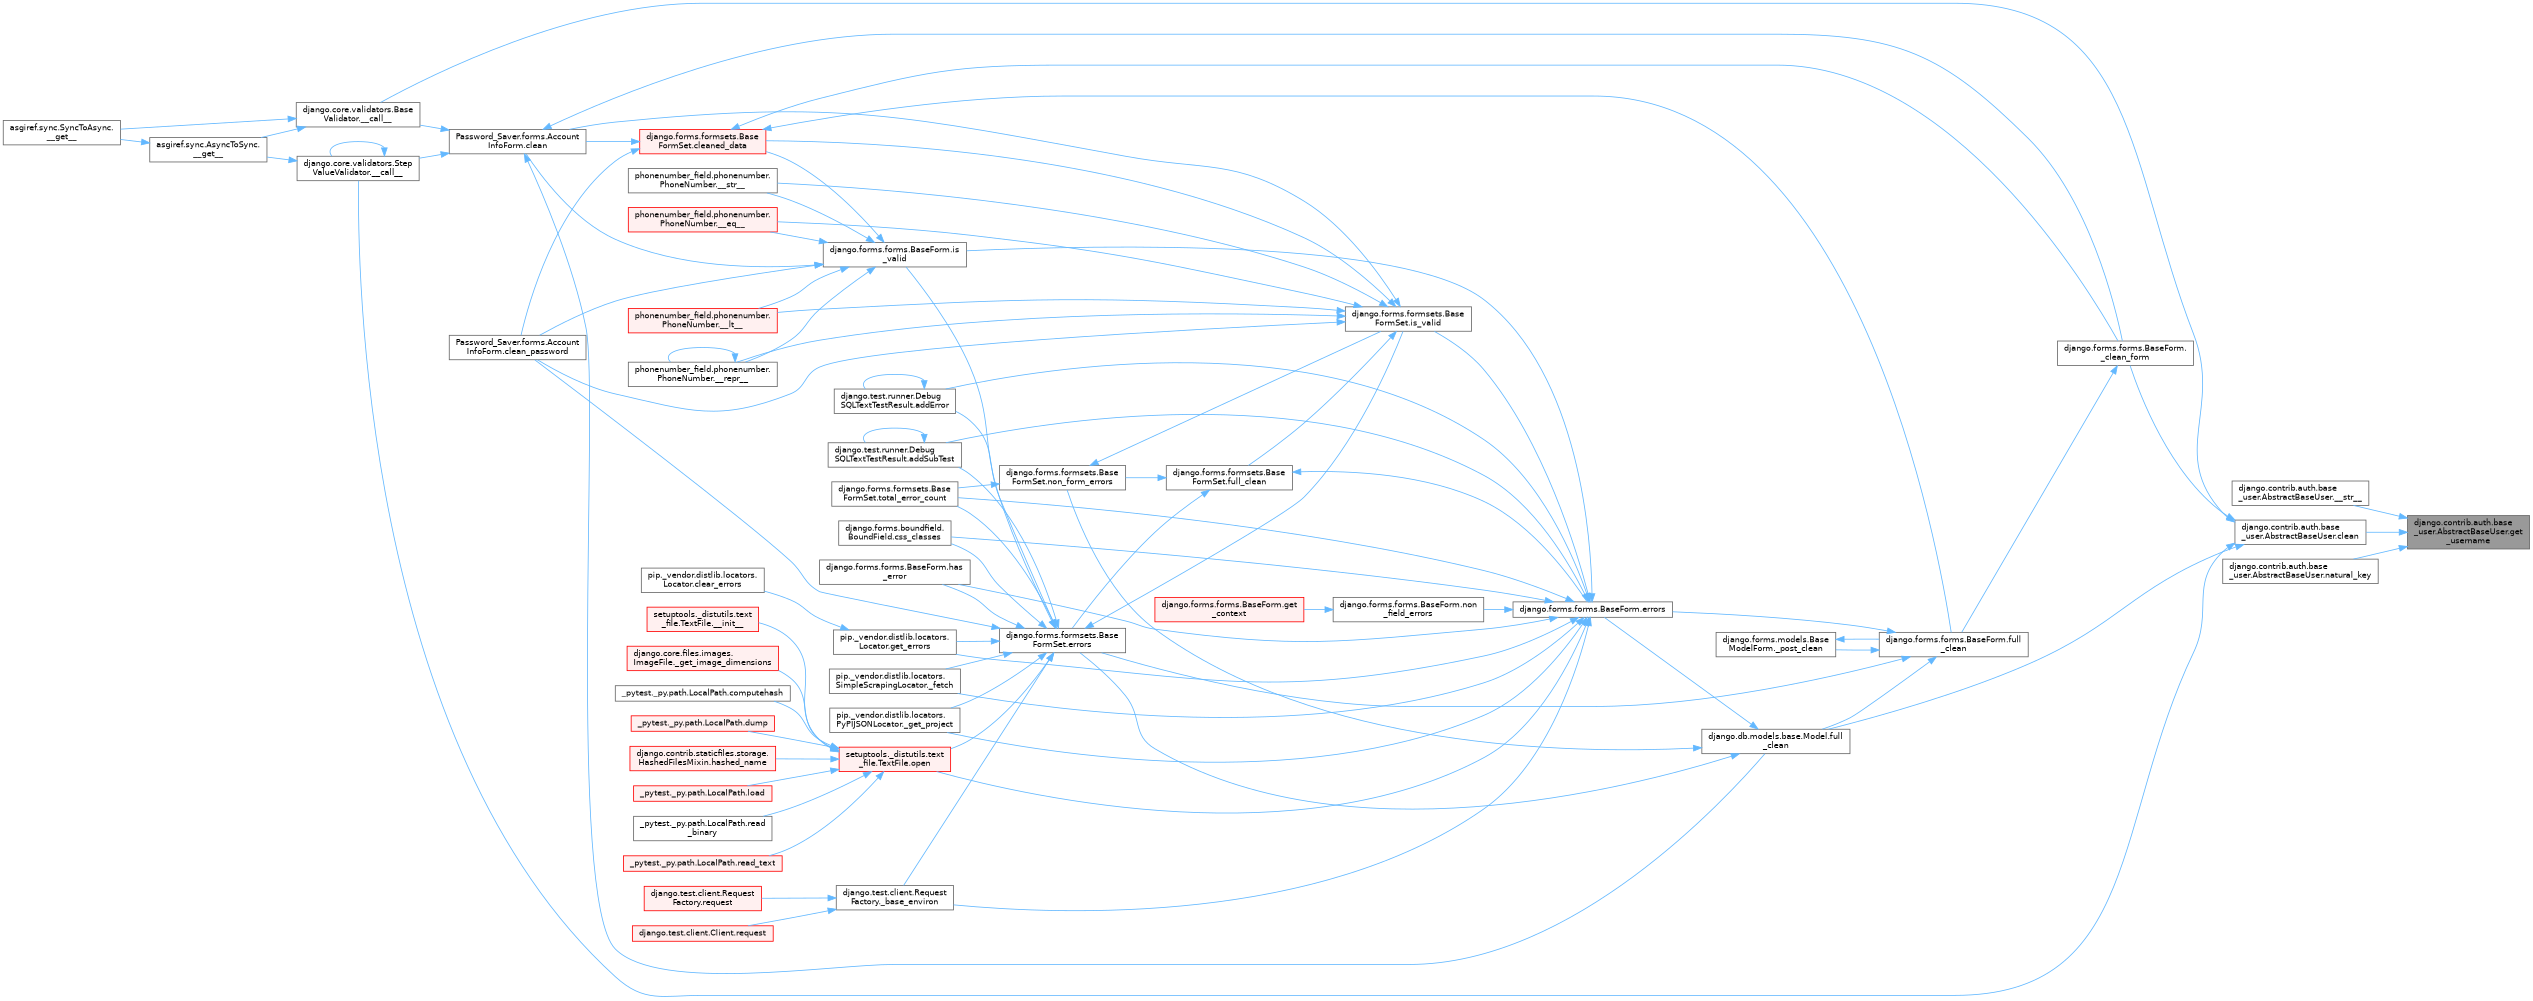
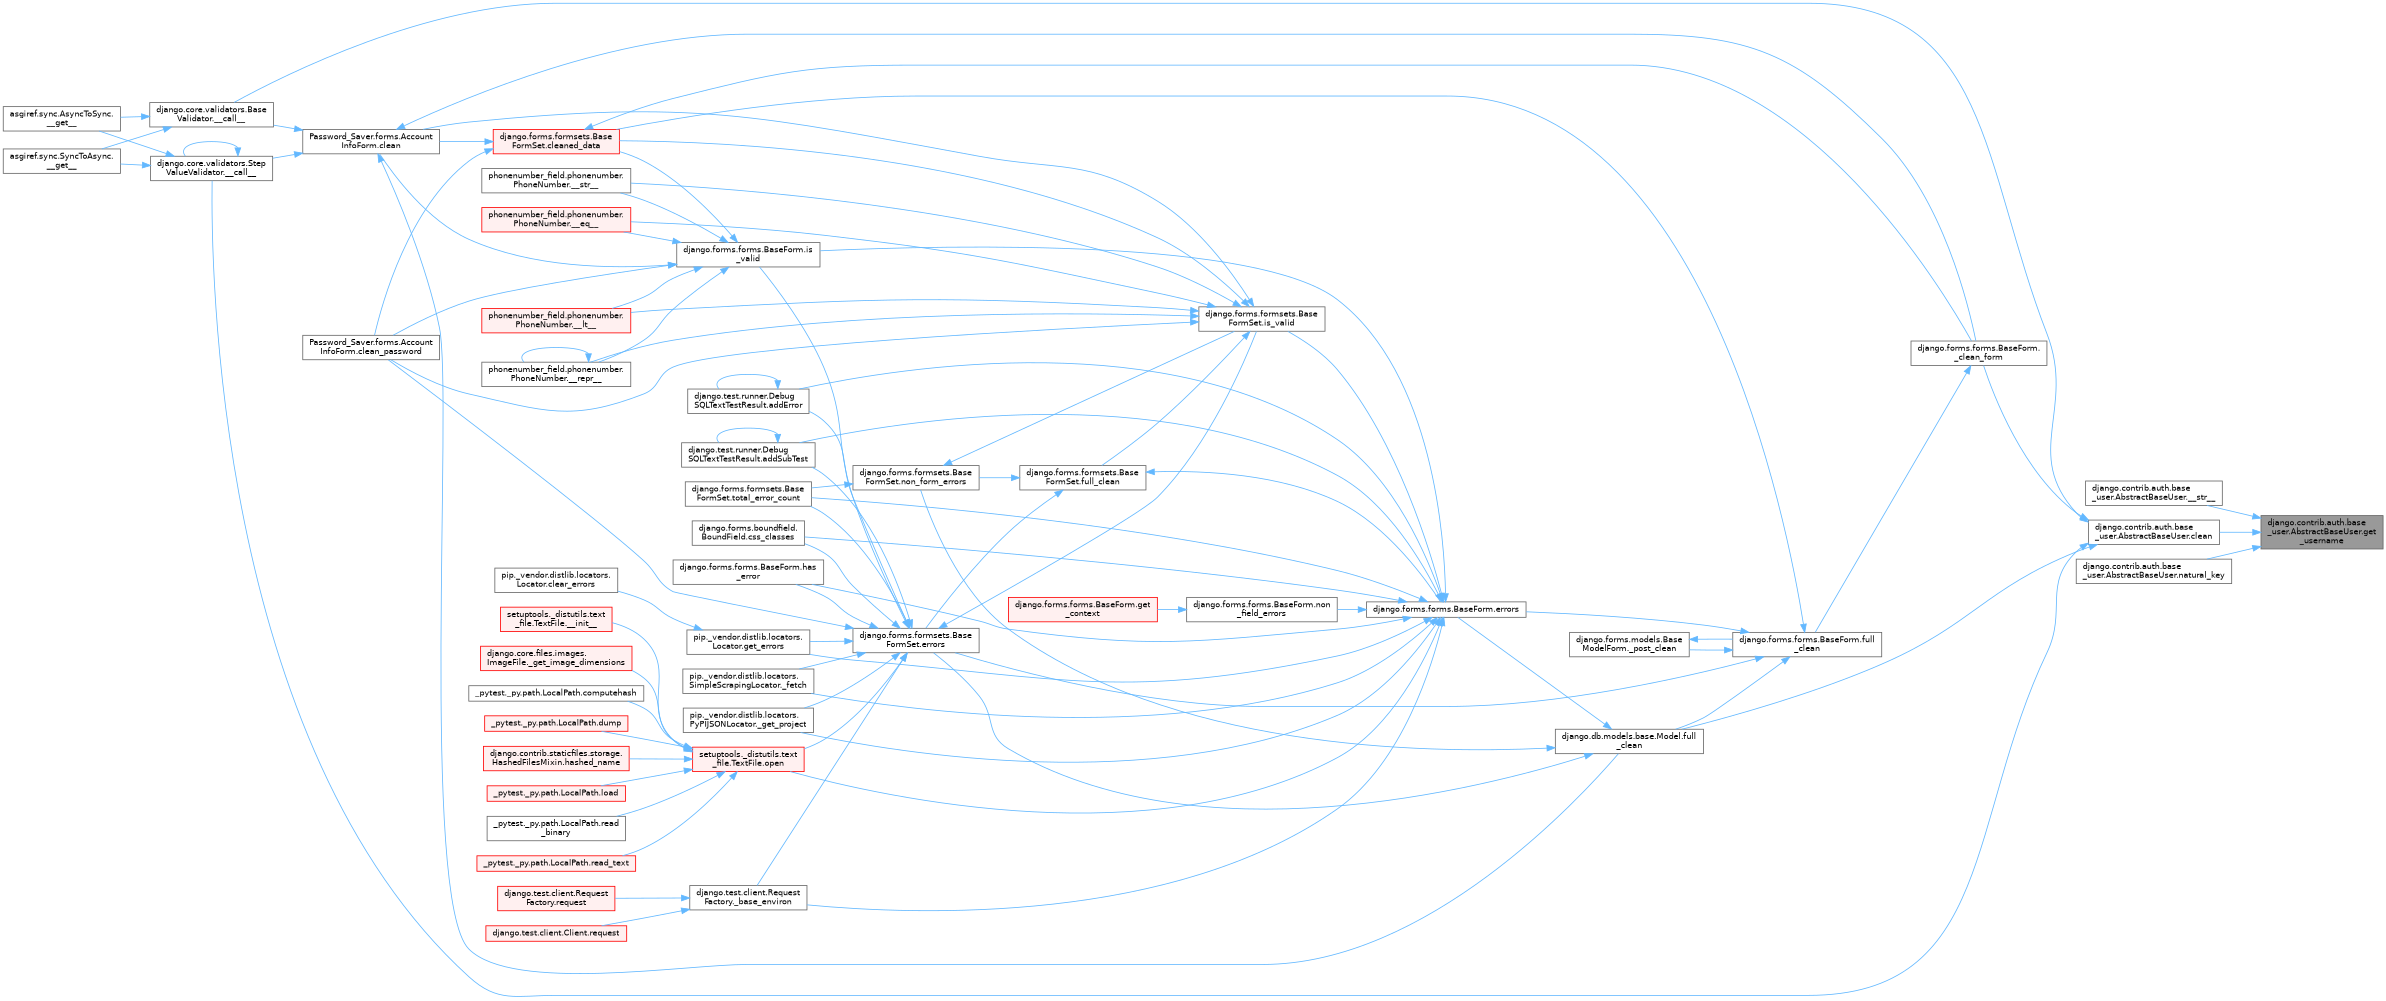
edge "django.forms.forms.BaseForm.full _clean" -> "django.forms.formsets.Base FormSet.cleaned_data": reversed
edge "asgiref.sync.SyncToAsync. __get__" -> "asgiref.sync.AsyncToSync. __get__": now "asgiref.sync.SyncToAsync. __get__" -> "django.core.validators.Step ValueValidator.__call__"
